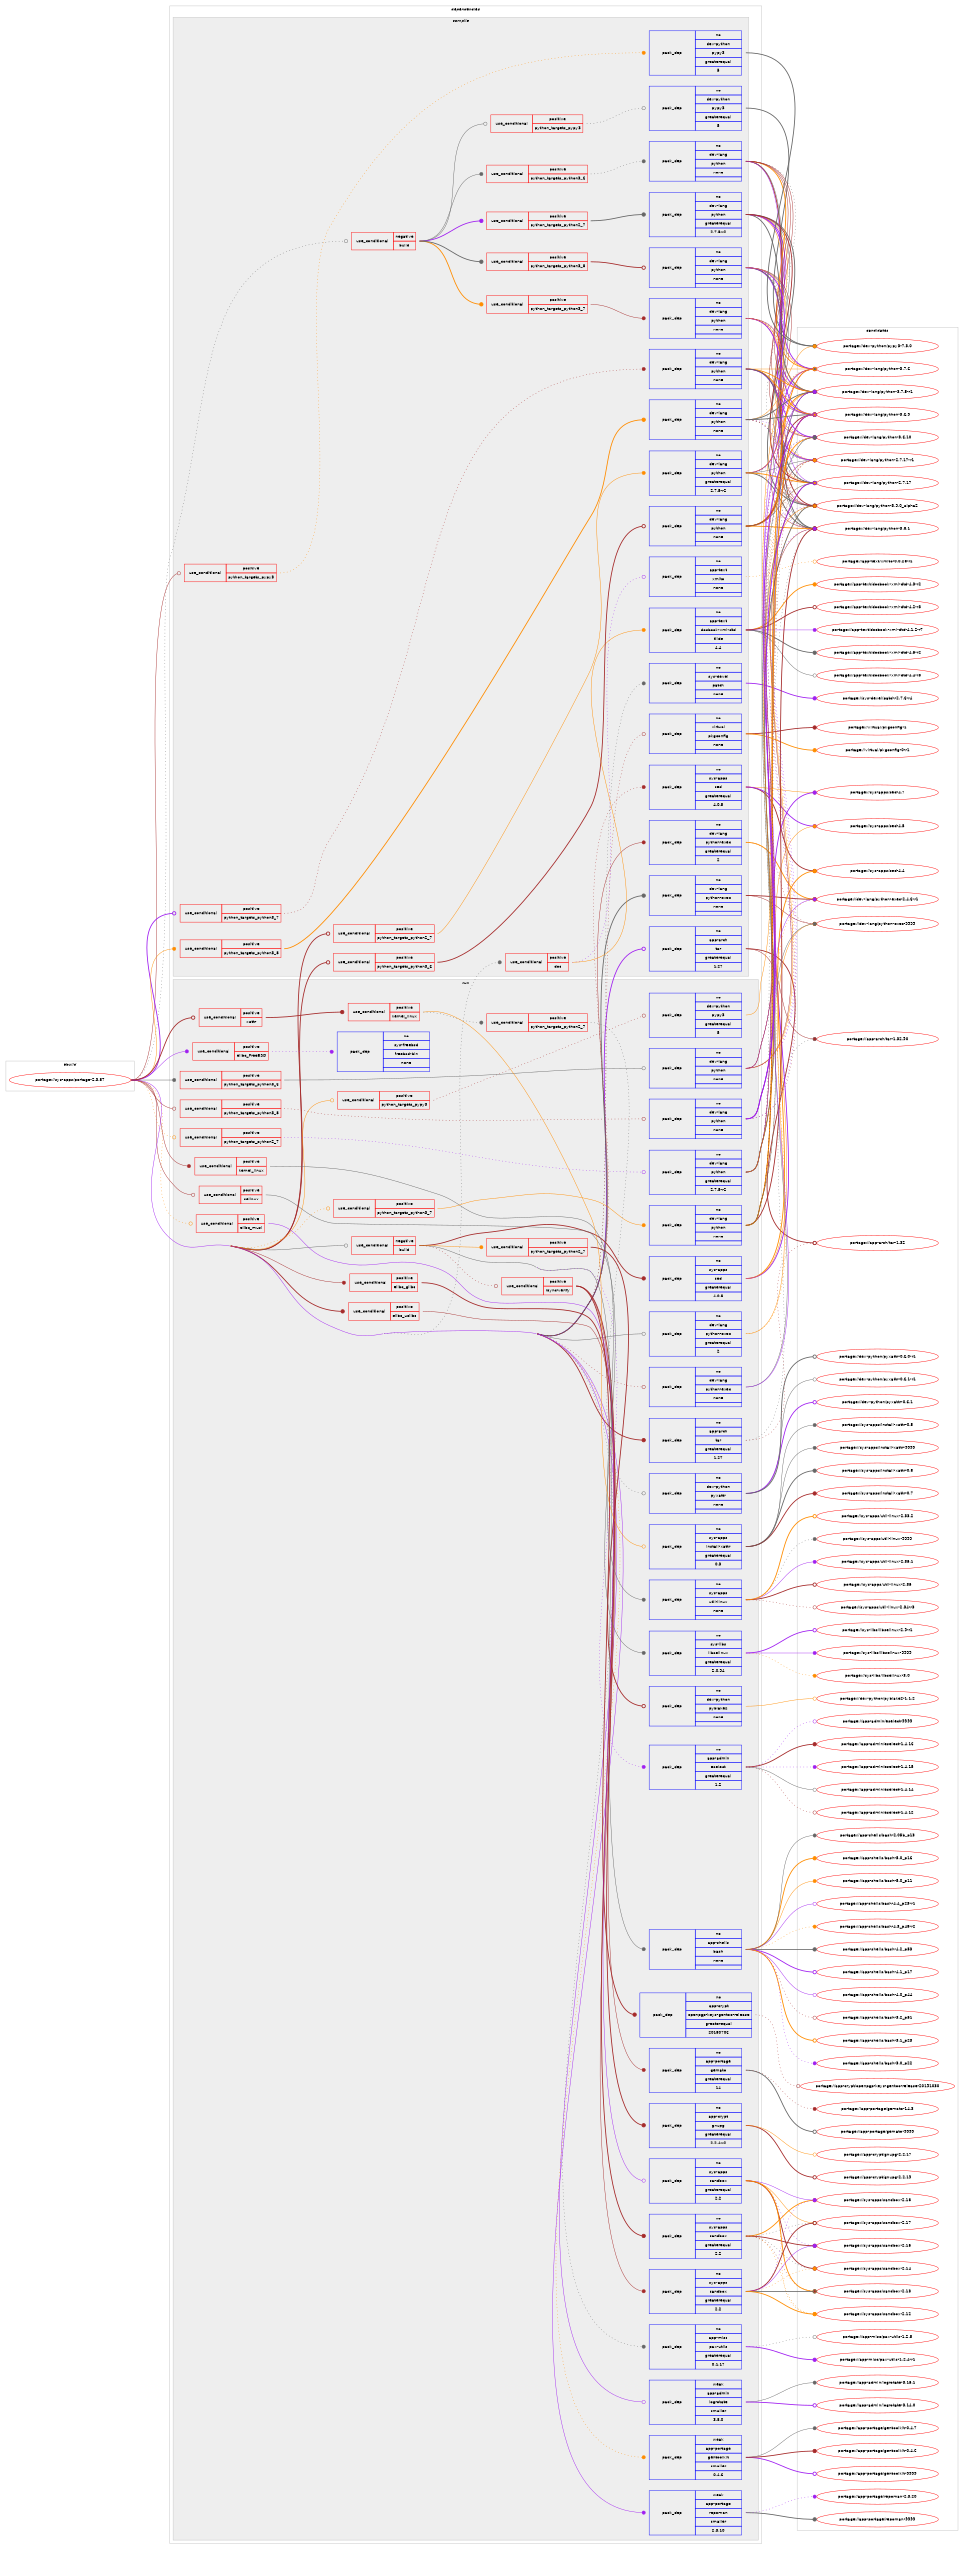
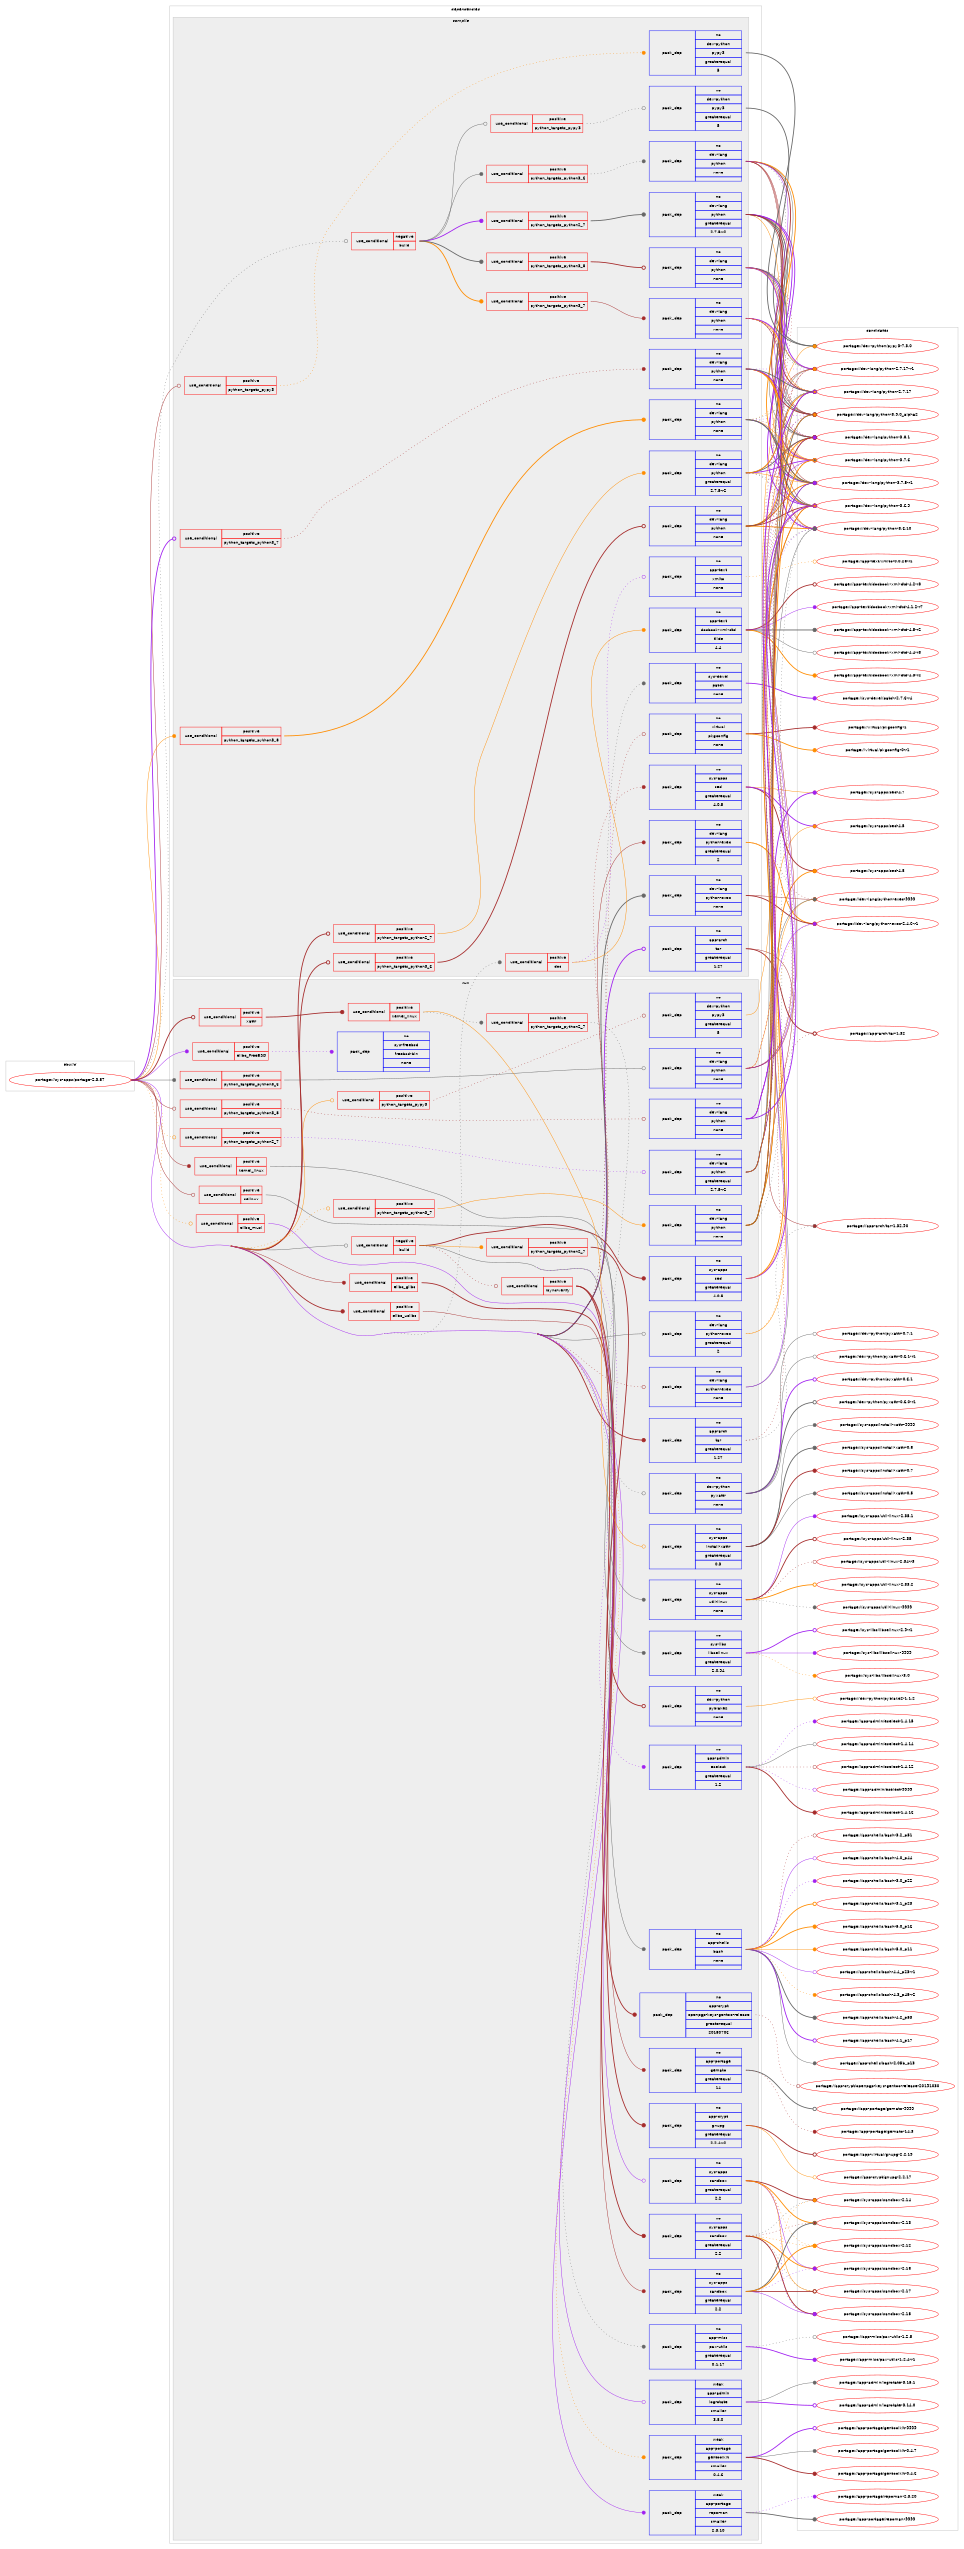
node "portage://sys-apps/sed-4.4": label "portage://sys-apps/sed-4.4" -> "portage://sys-apps/sed-4.8"
node "portage://dev-python/pyxattr-0.7.1": added
node "portage://app-crypt/gnupg-2.2.19": label "portage://app-crypt/gnupg-2.2.19" -> "portage://app-virtual/gnupg-2.2.19"
